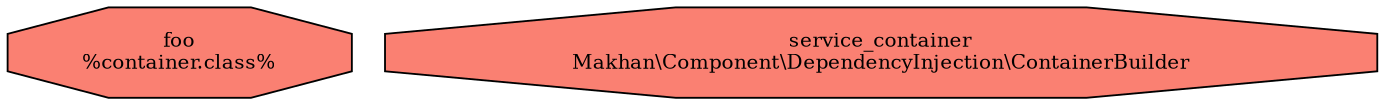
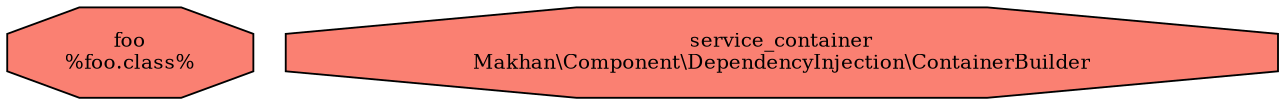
node "foo %container.class%": label "foo %container.class%" -> "foo %foo.class%"
